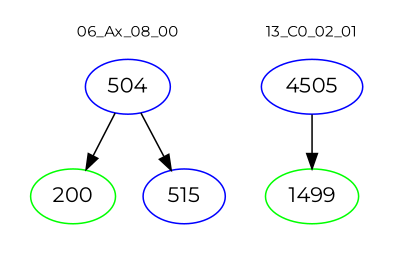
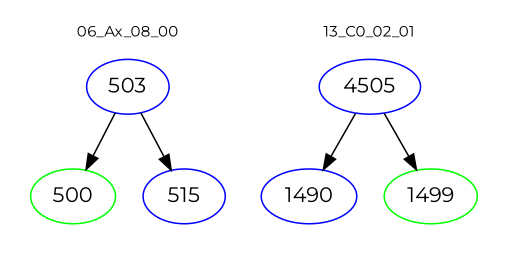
node "504": label "504" -> "503"
node "200": label "200" -> "500"
node "1490": added
